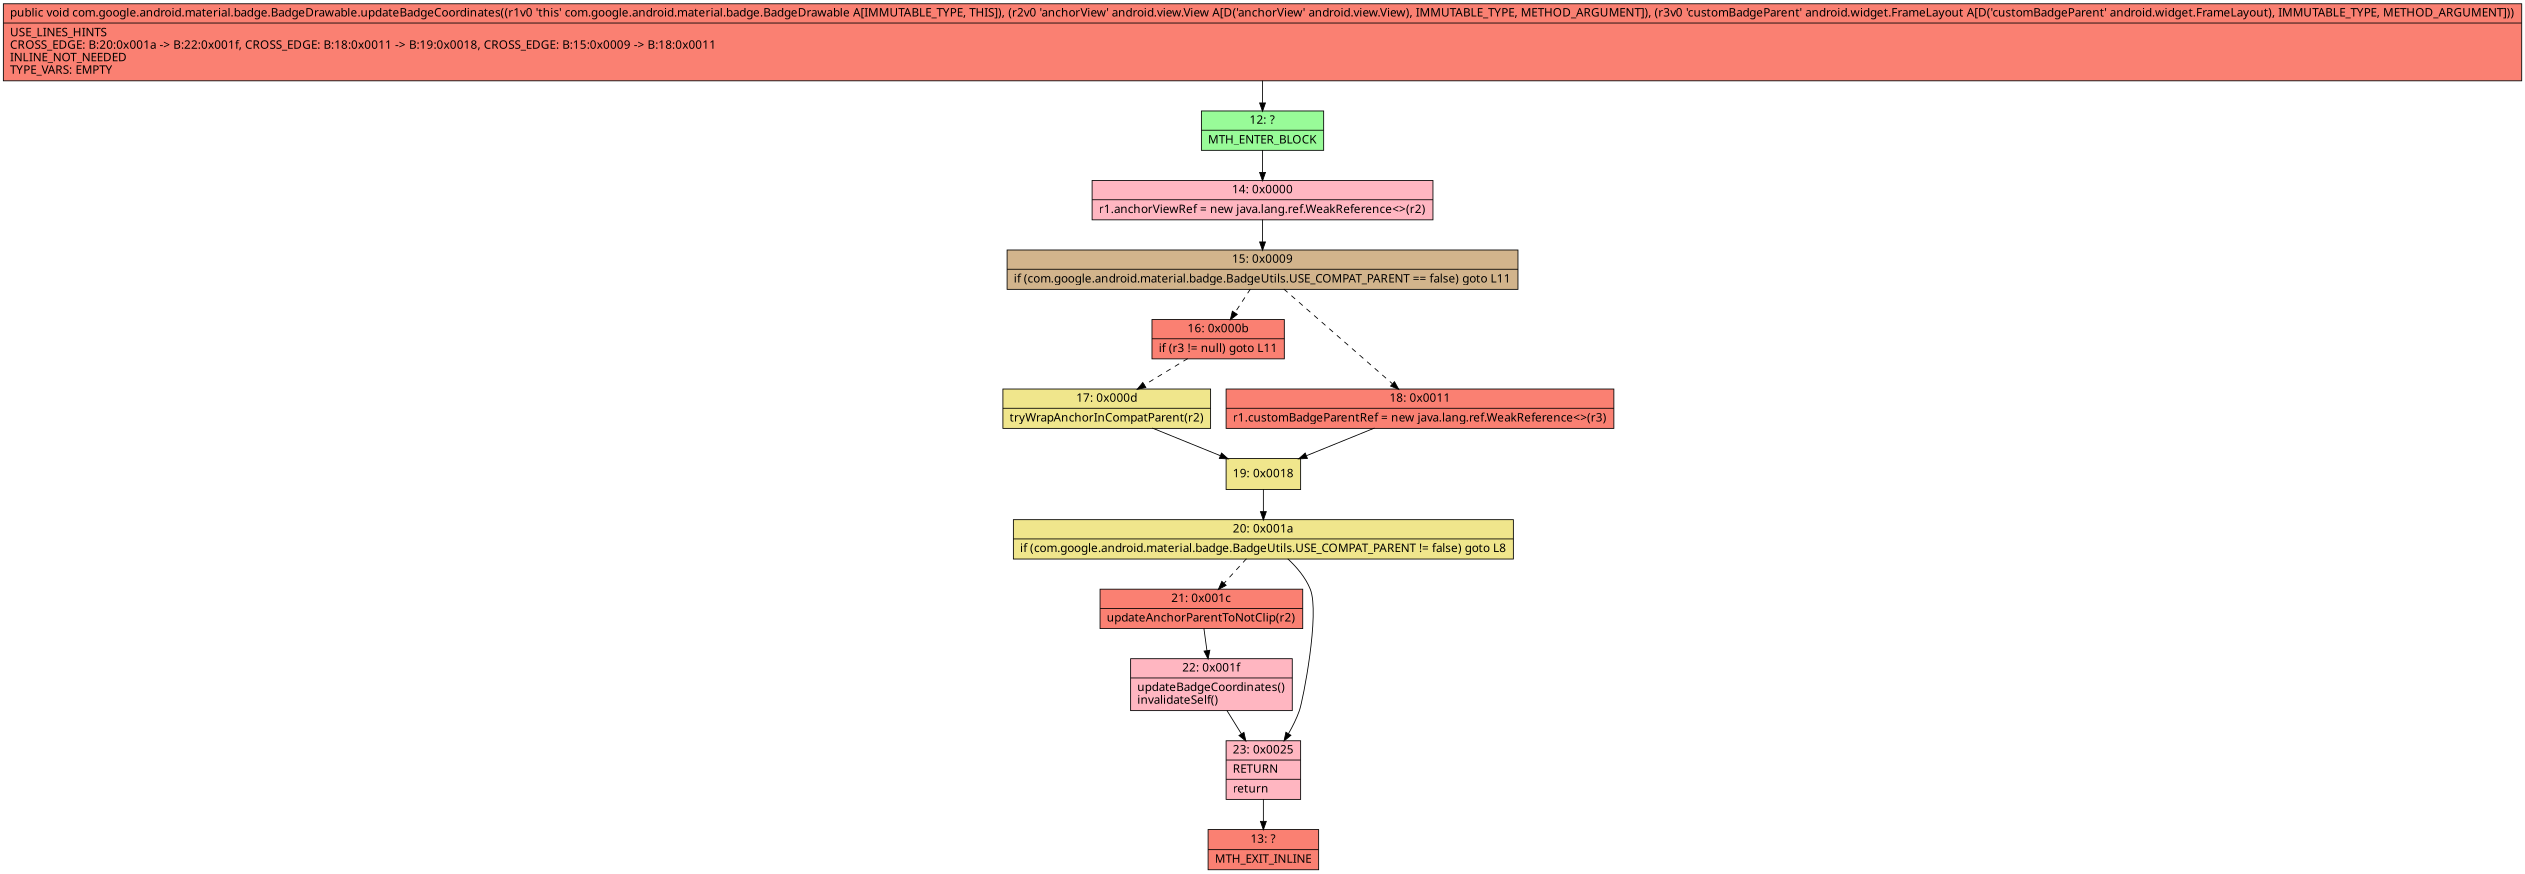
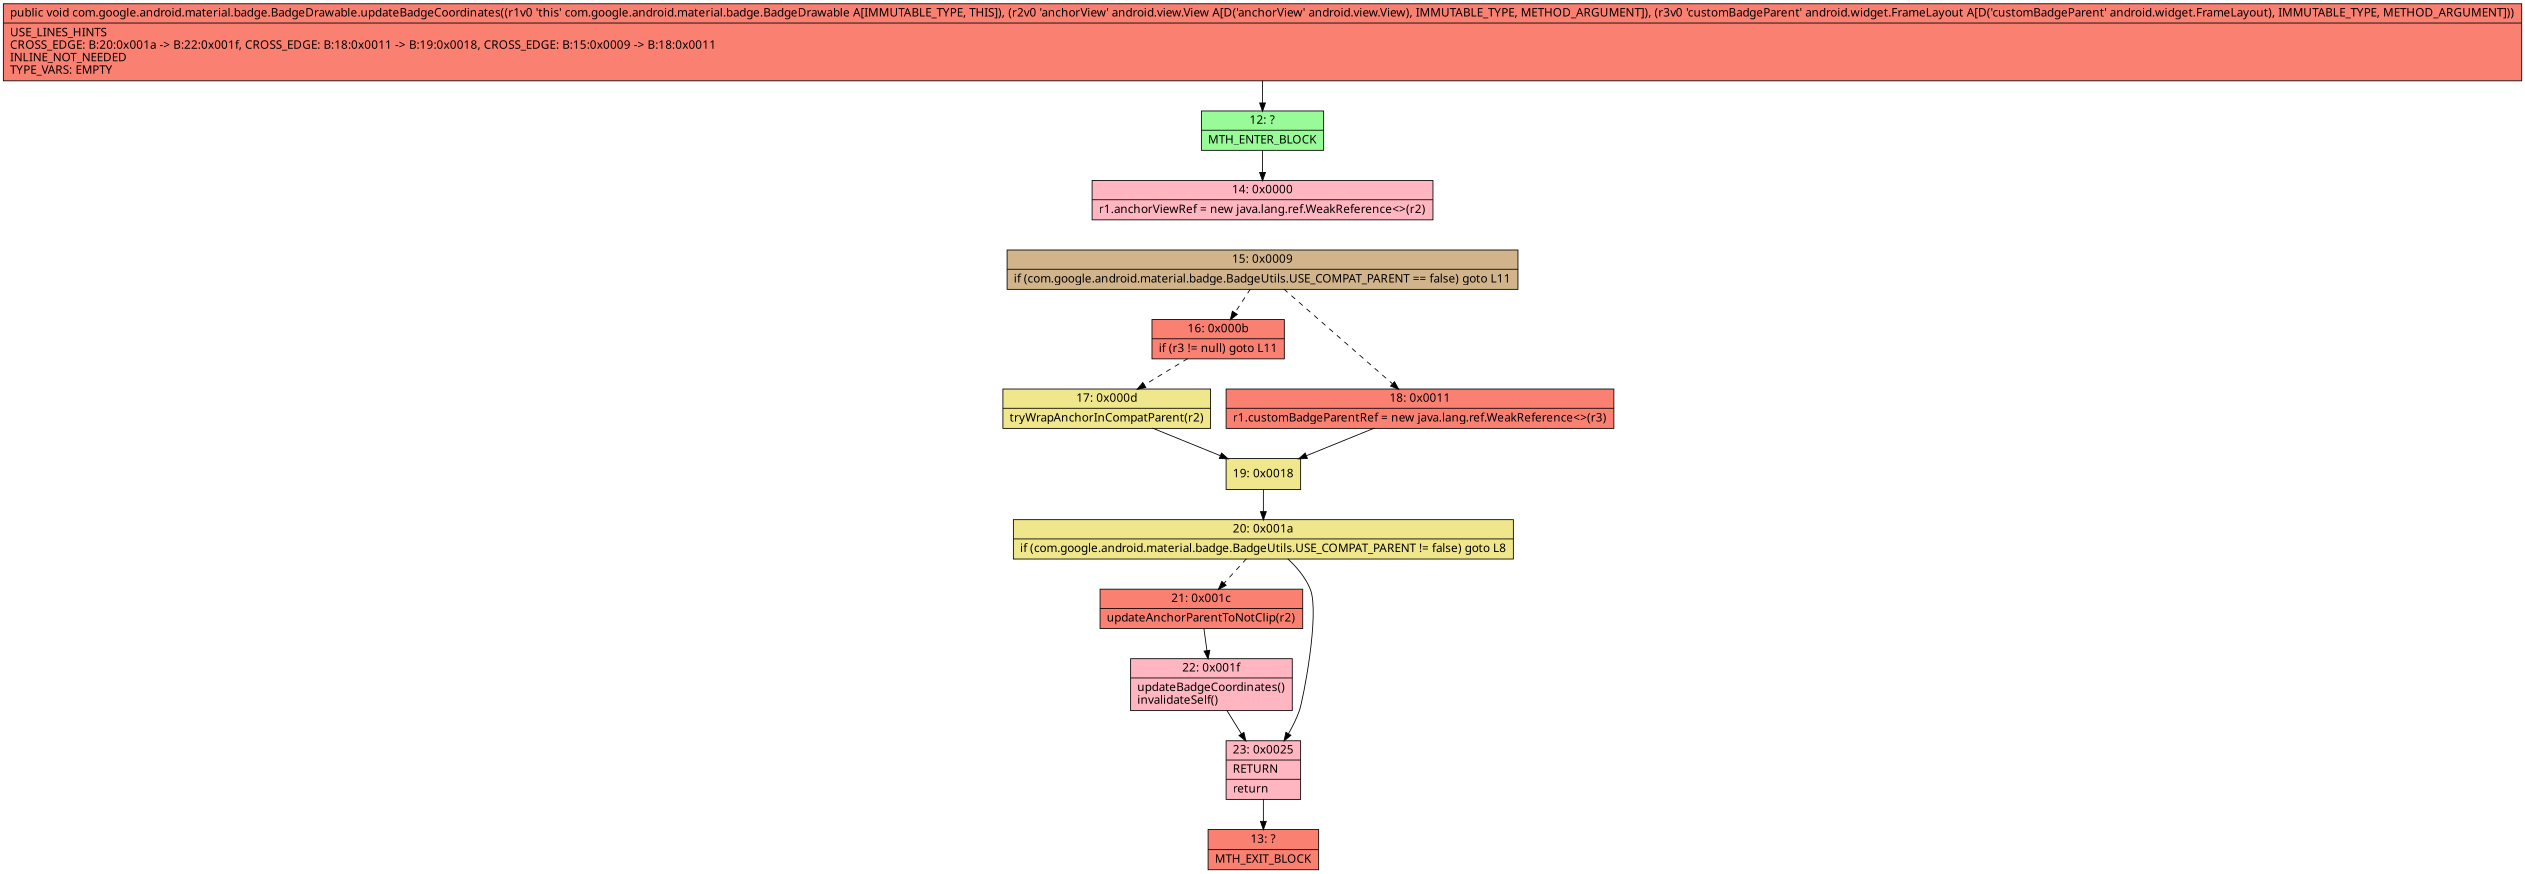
edge "14: 0x0000" -> "15: 0x0009": removed
node "13: ?": text "MTH_EXIT_INLINE" -> "MTH_EXIT_BLOCK"
